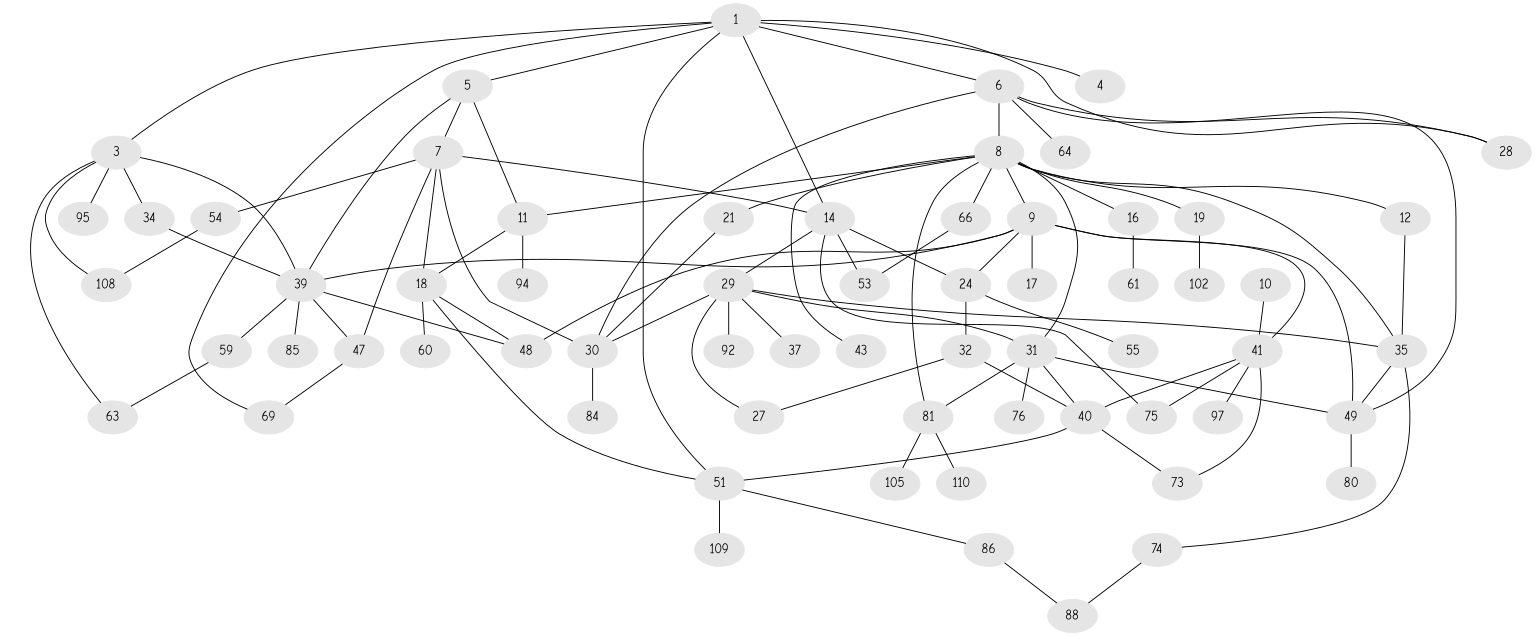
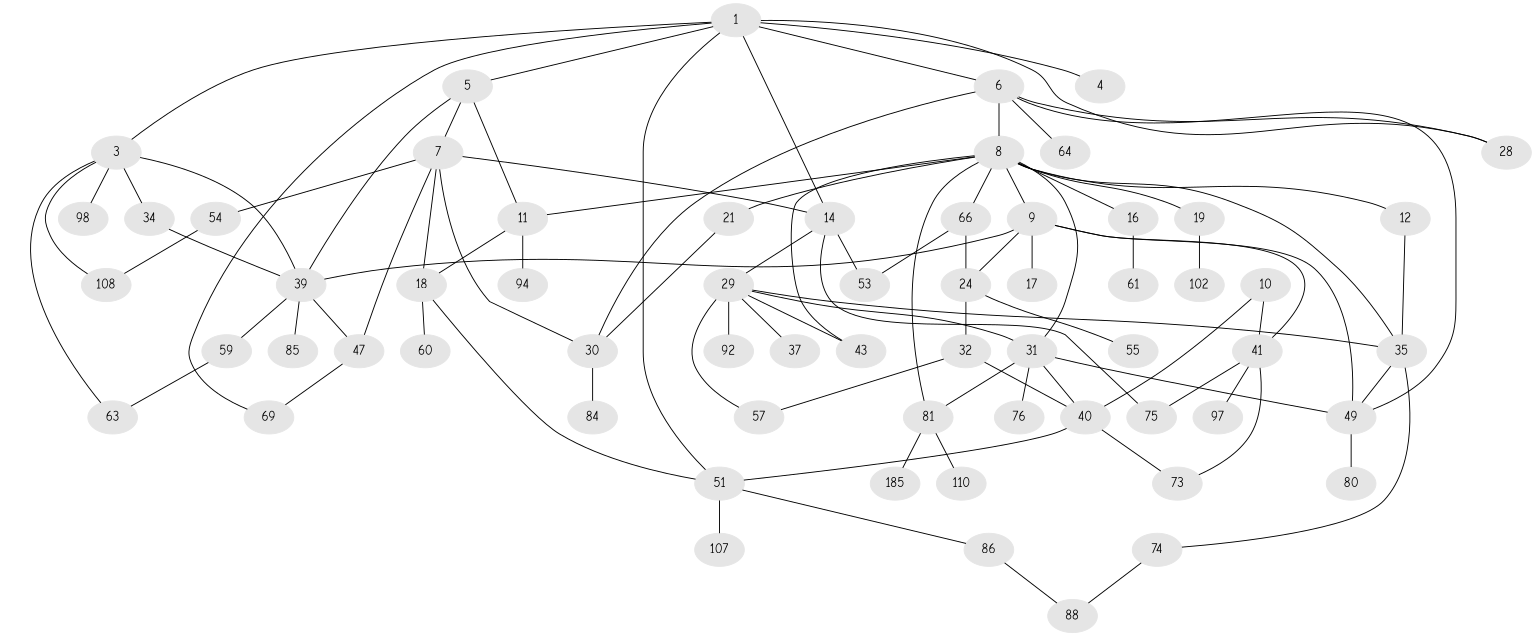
node "95": label "95" -> "98"
edge "14" -- "24": now "66" -- "24"
edge "29" -- "30": now "29" -- "43"
node "48": removed
edge "41" -- "40": now "10" -- "40"
node "27": label "27" -> "57"
node "105": label "105" -> "185"
node "109": label "109" -> "107"
